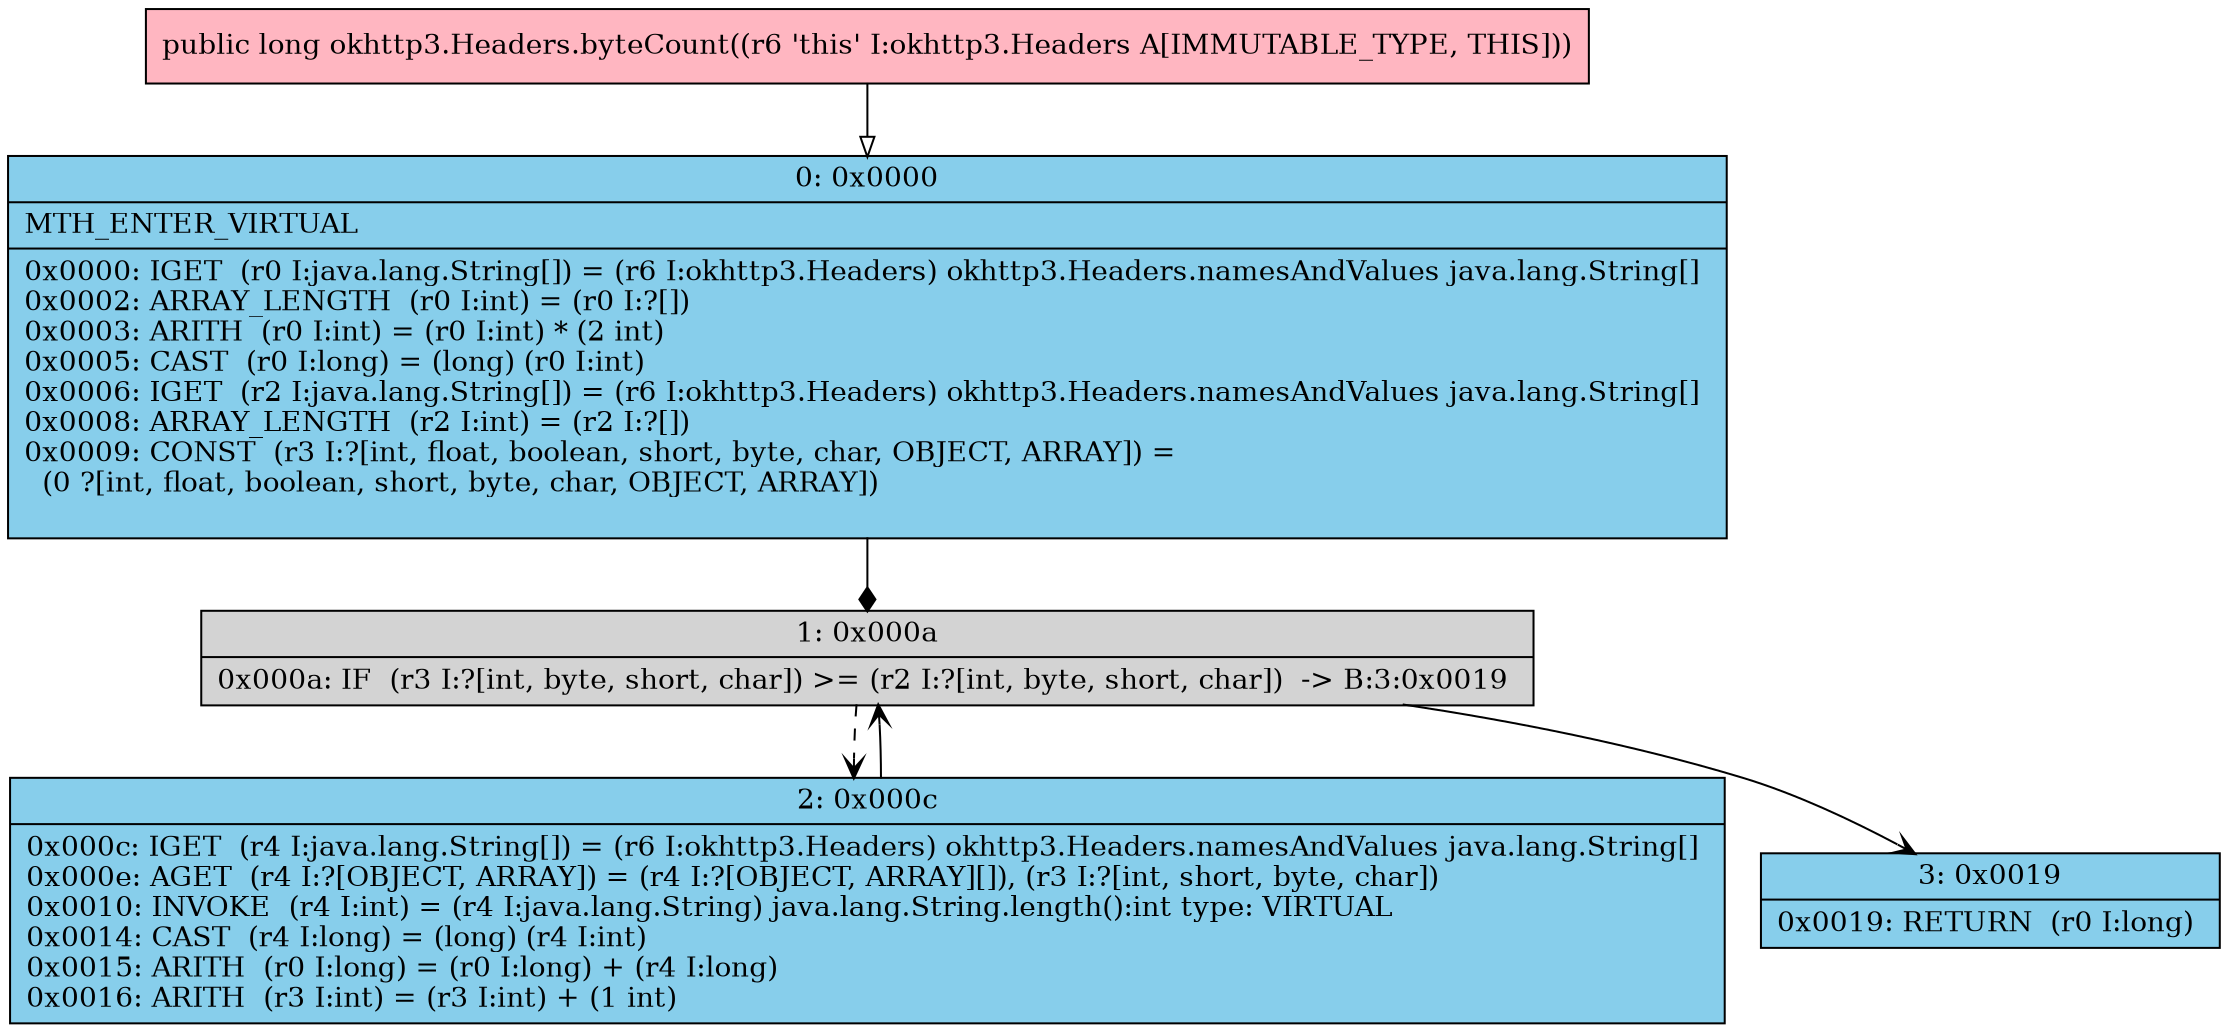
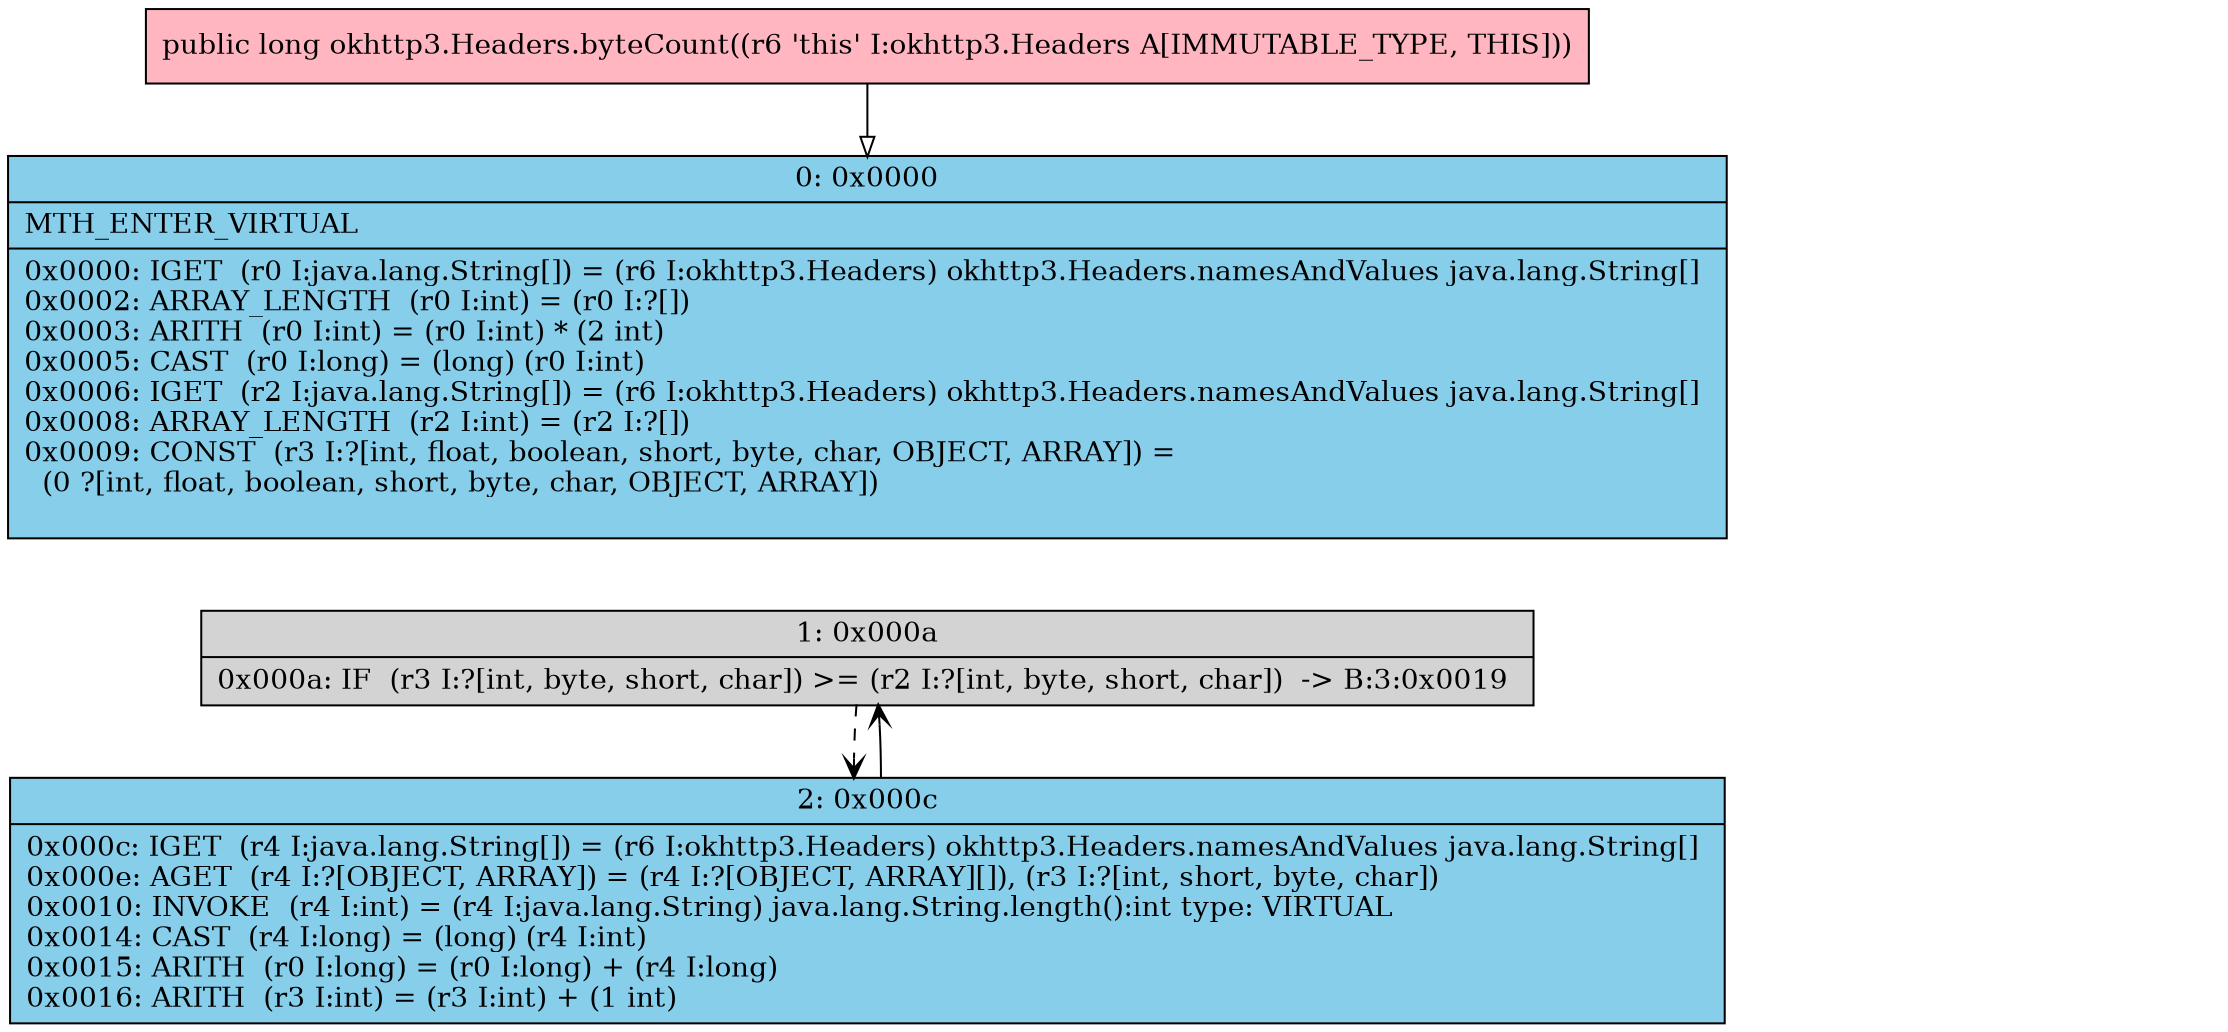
edge "0: 0x0000" -> "1: 0x000a": removed
node "3: 0x0019": removed
